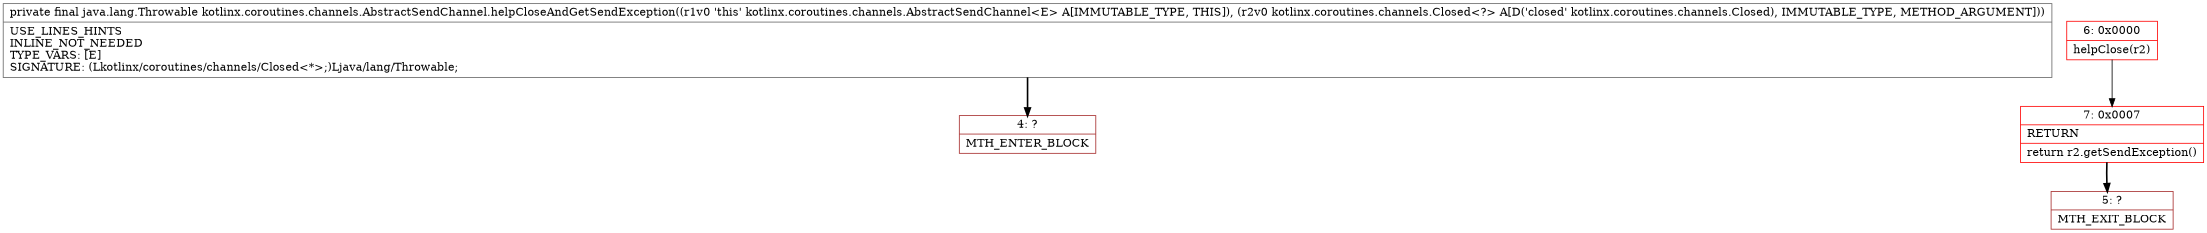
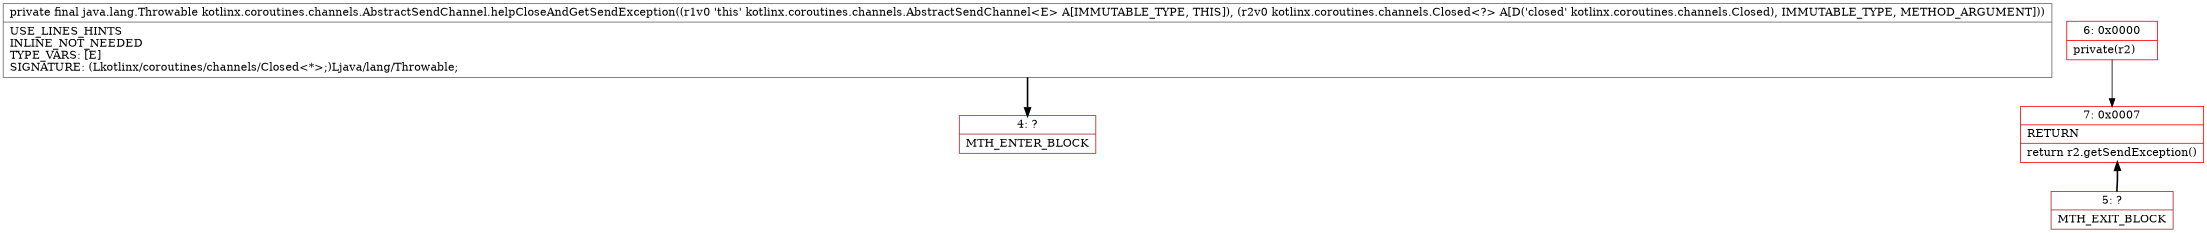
node "6: 0x0000": text "helpClose(r2)" -> "private(r2)"
edge "7: 0x0007" -> "5: ?": reversed
